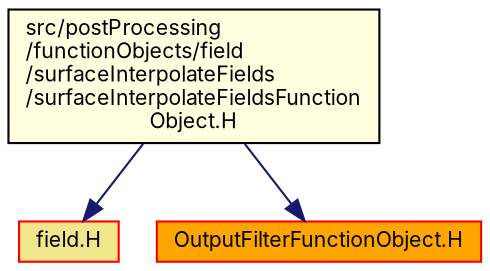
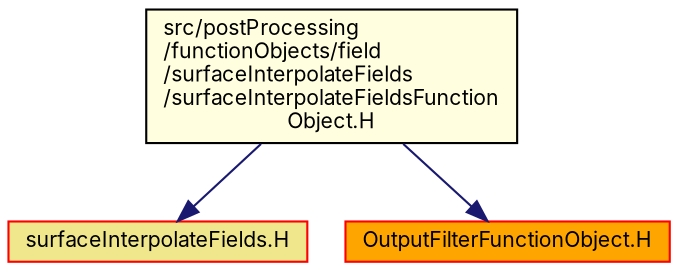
node "field.H": label "field.H" -> "surfaceInterpolateFields.H"
